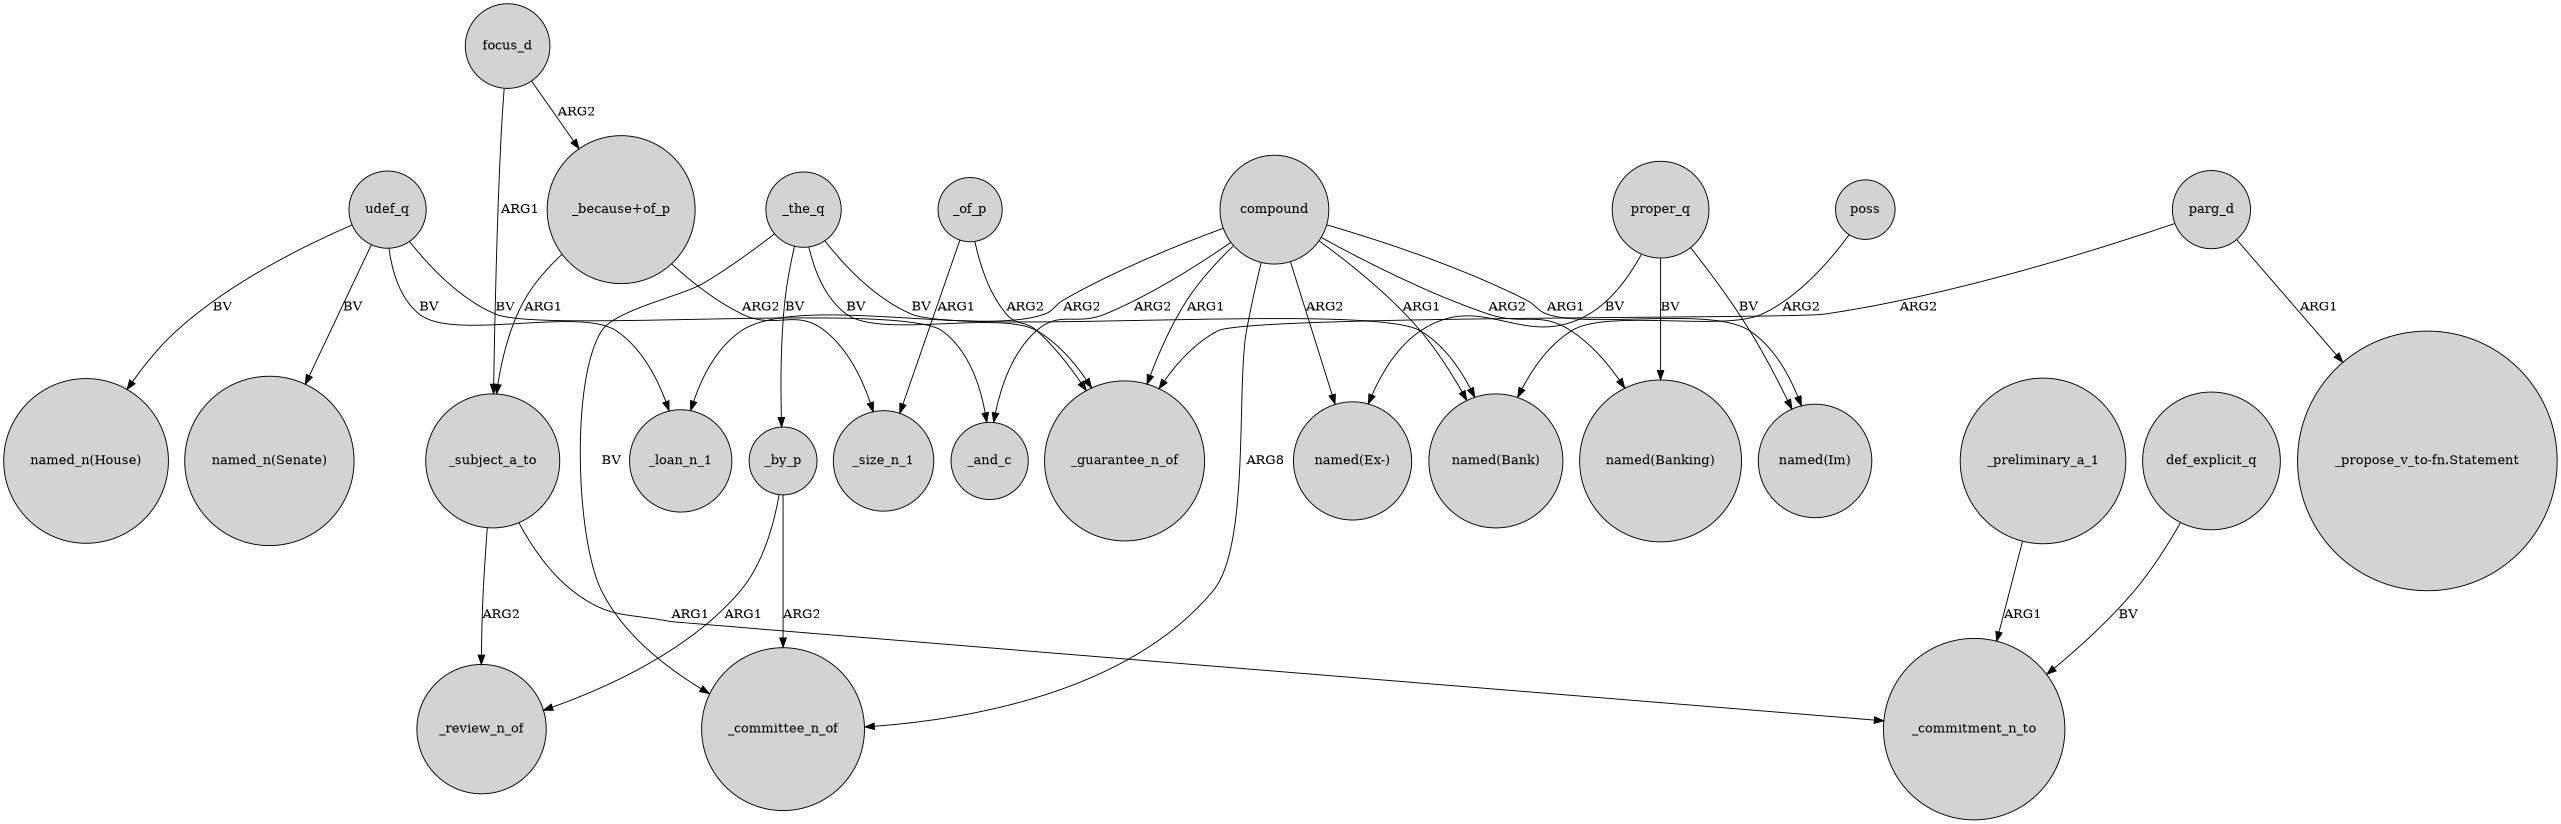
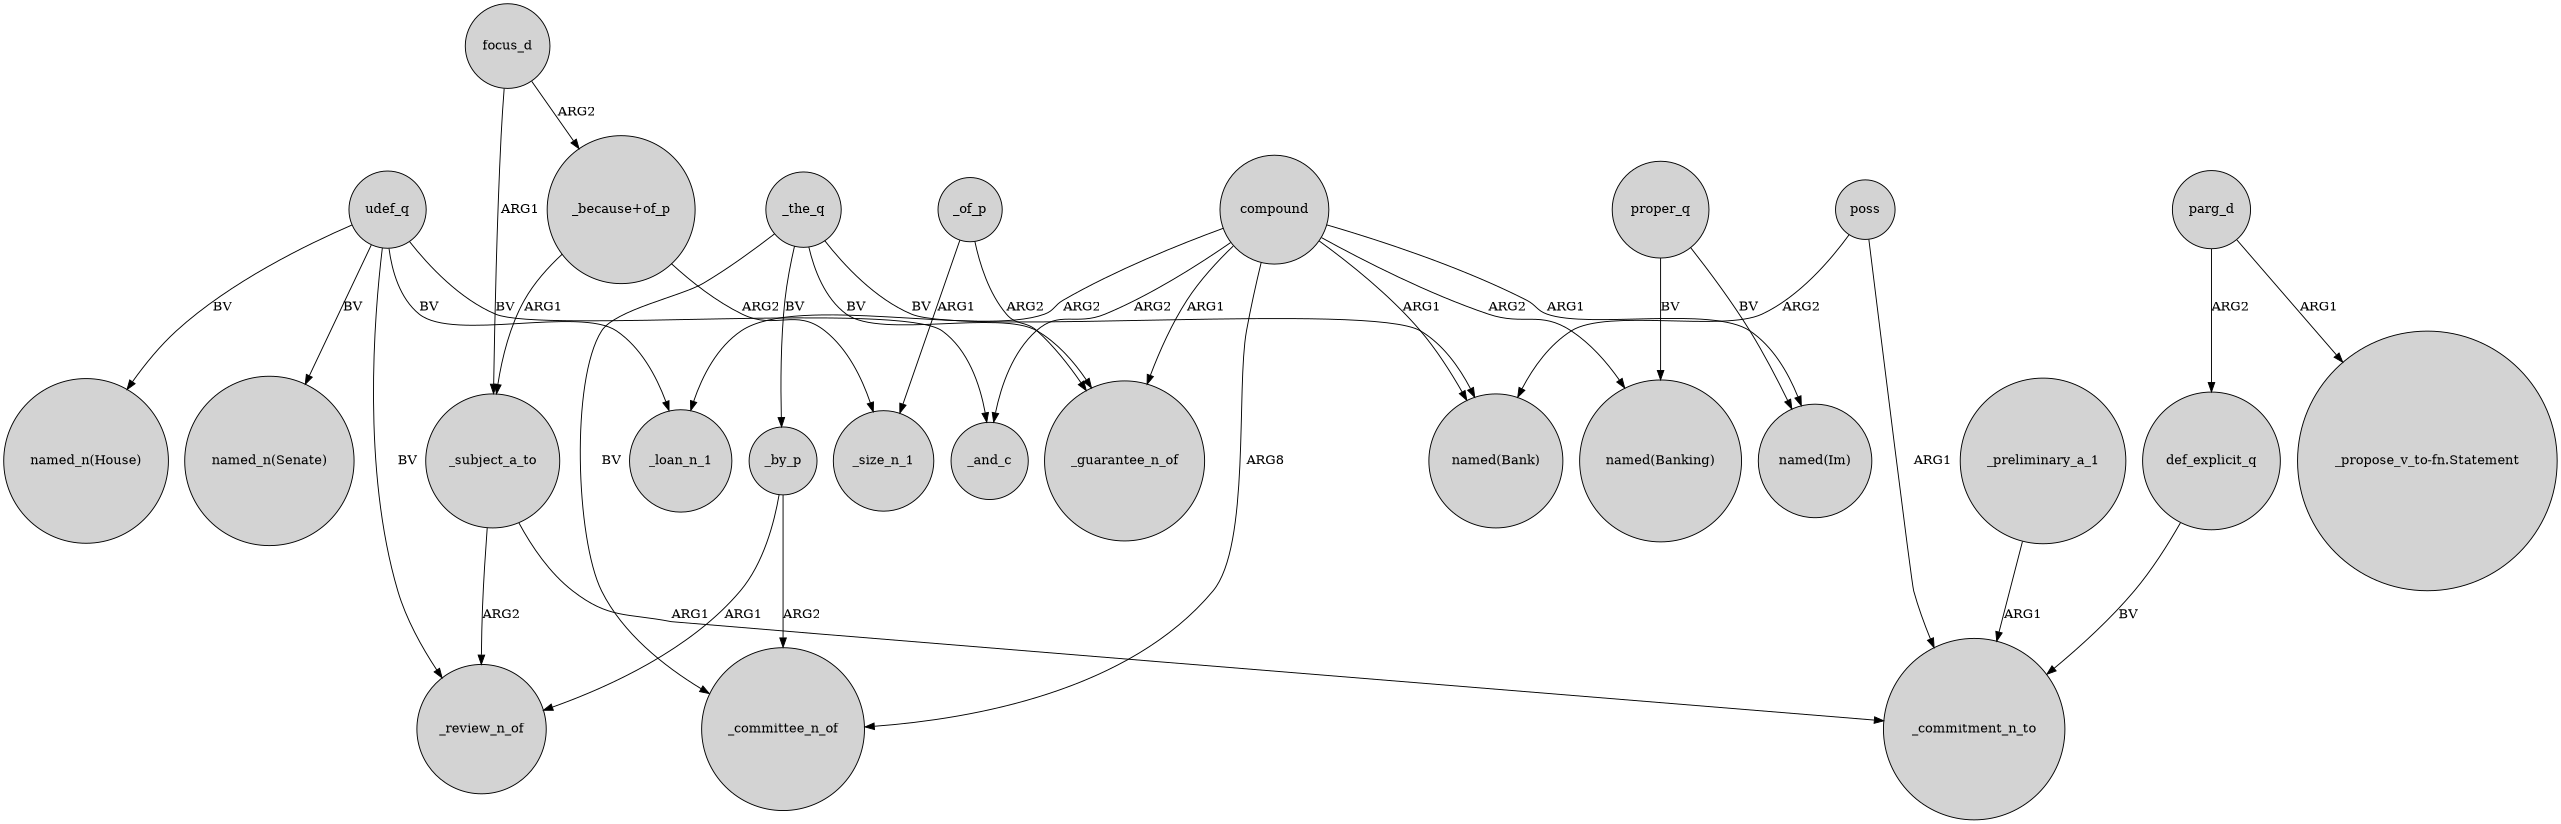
edge "parg_d" -> "_guarantee_n_of": now "parg_d" -> "def_explicit_q"
edge "poss" -> "_commitment_n_to": added, label "ARG1"
node "named(Ex-)": removed
edge "udef_q" -> "_review_n_of": added, label "BV"
